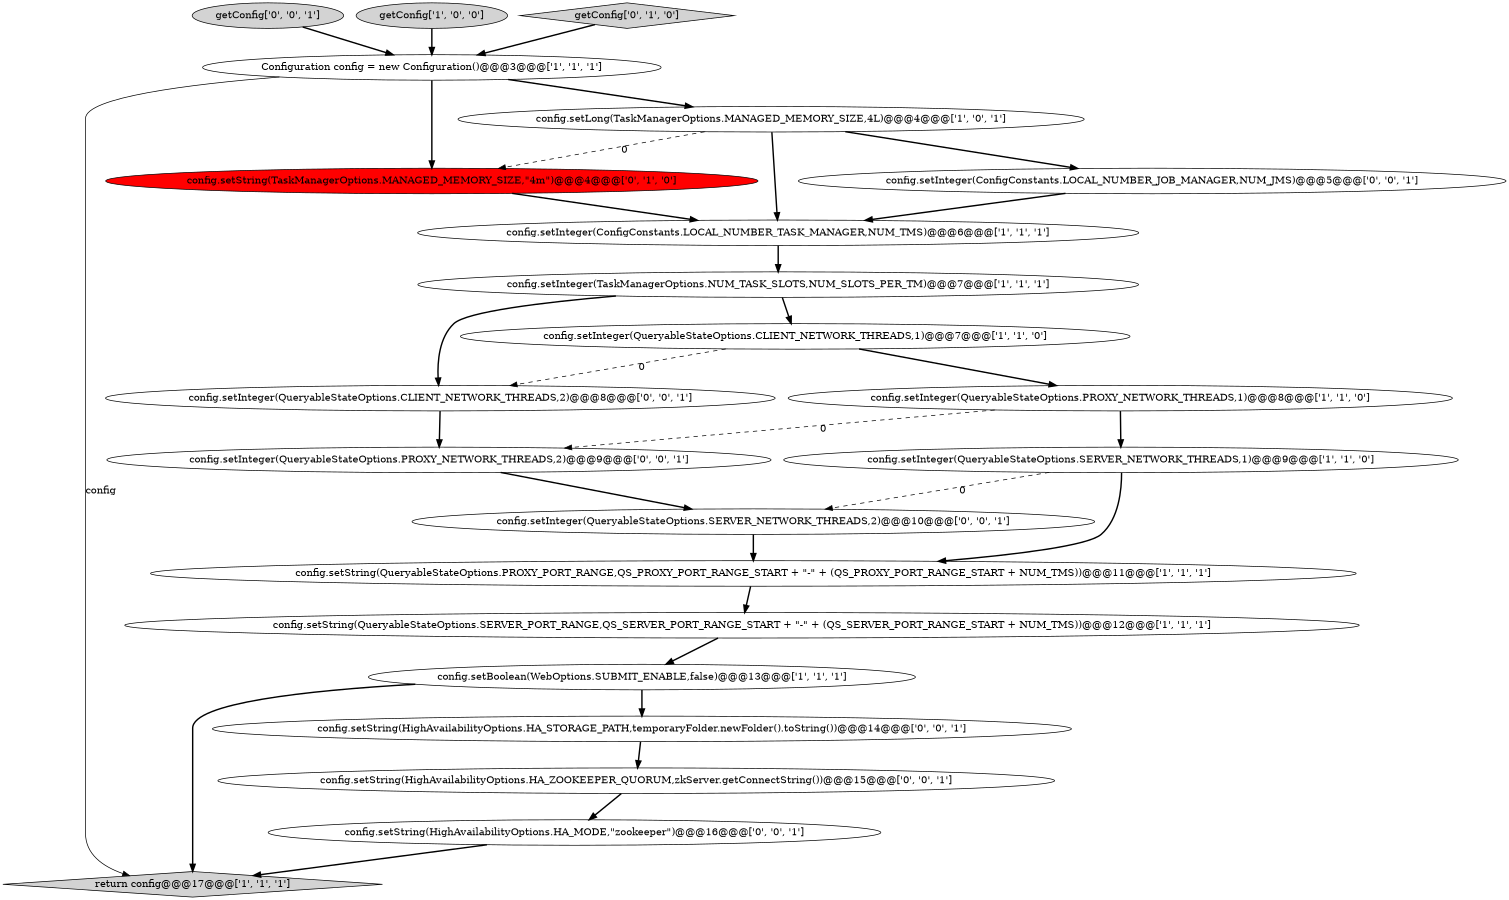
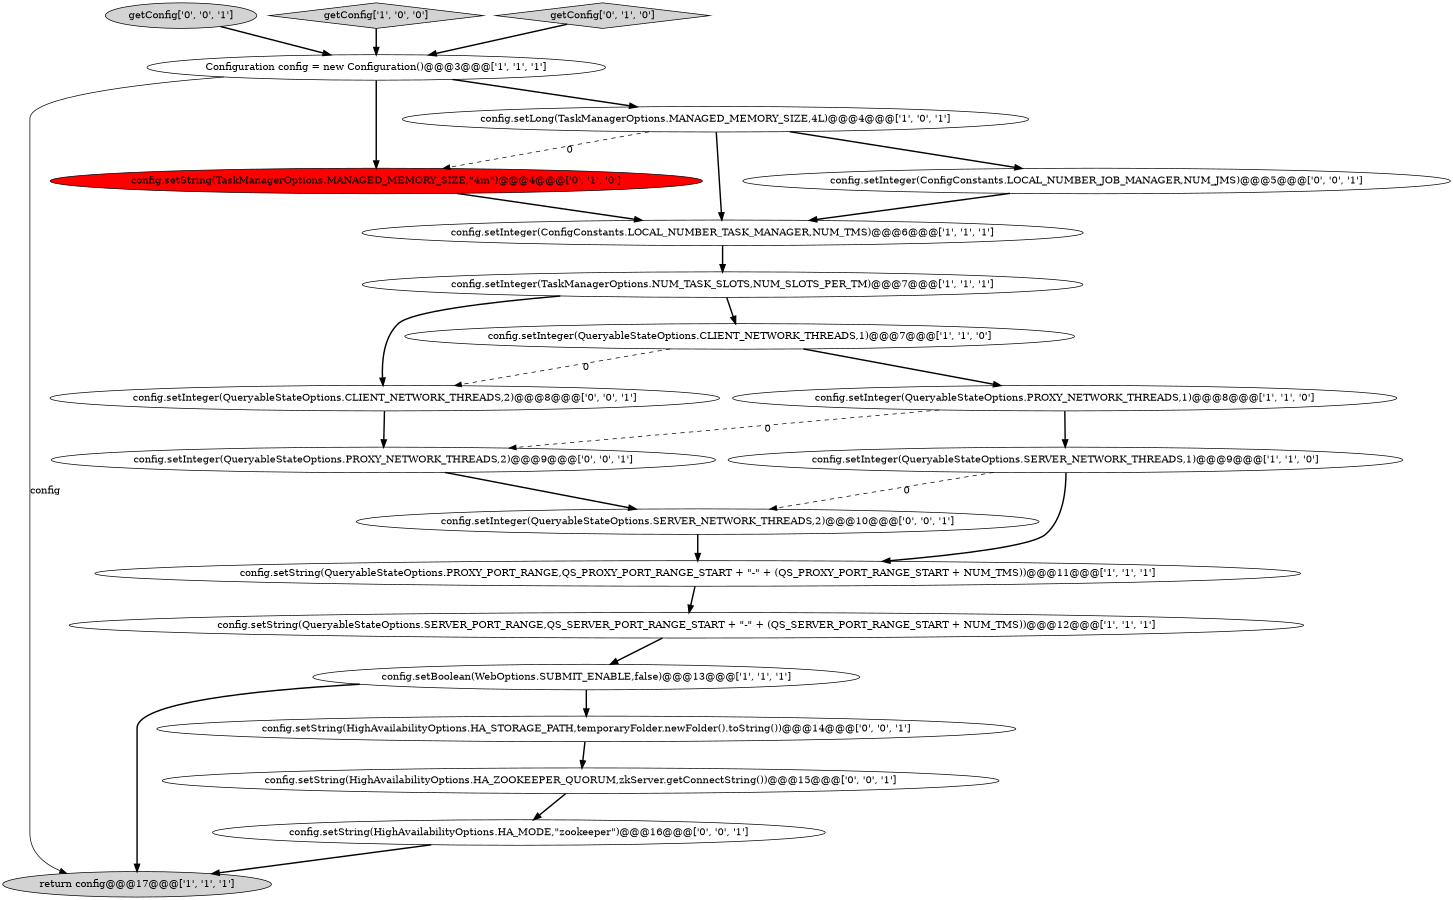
node "getConfig['1', '0', '0']": shape ellipse -> diamond
node "return config@@@17@@@['1', '1', '1']": shape diamond -> ellipse
